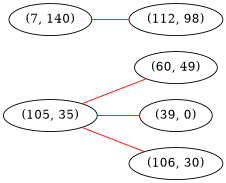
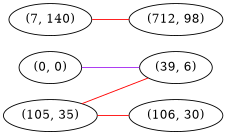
node "(112, 98)": label "(112, 98)" -> "(712, 98)"
node "(0, 0)": added
node "(60, 49)": removed
node "(39, 0)": label "(39, 0)" -> "(39, 6)"
